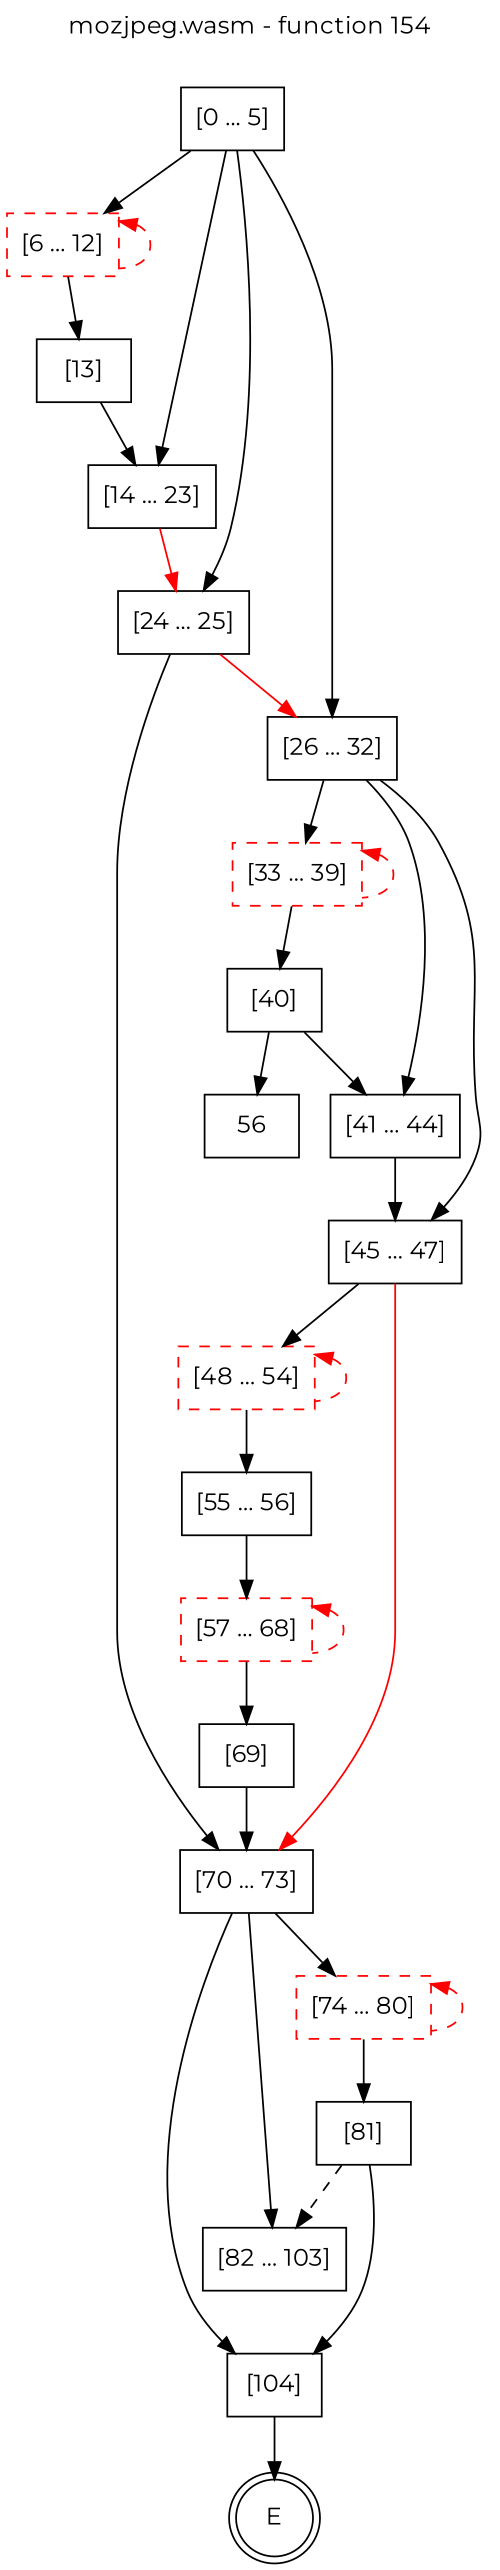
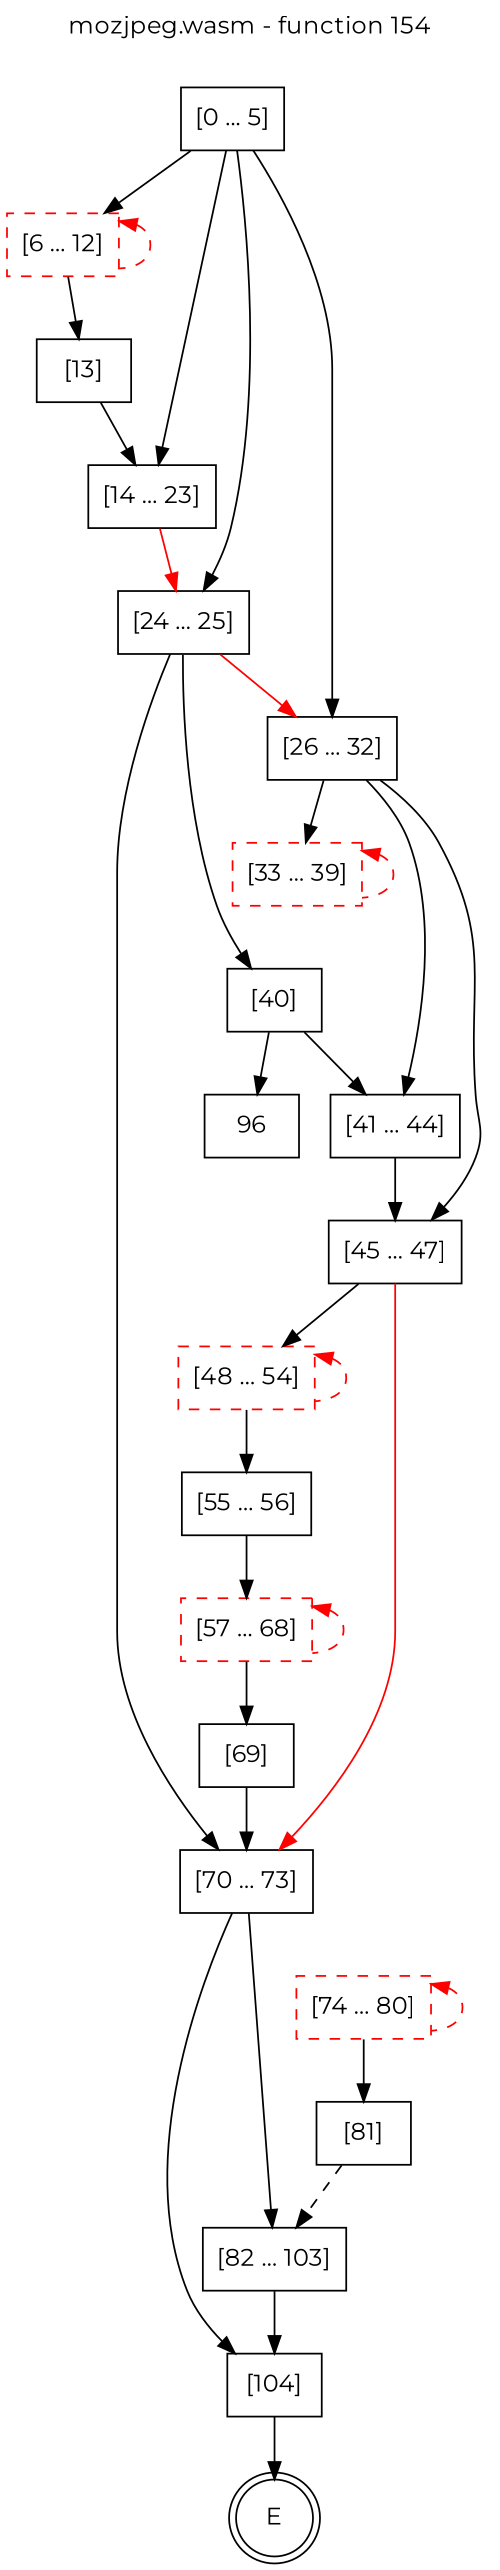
edge "[33 ... 39]" -> "[40]": now "[24 ... 25]" -> "[40]"
node "56": label "56" -> "96"
edge "[70 ... 73]" -> "[74 ... 80]": removed
edge "[81]" -> "[104]": now "[82 ... 103]" -> "[104]"
